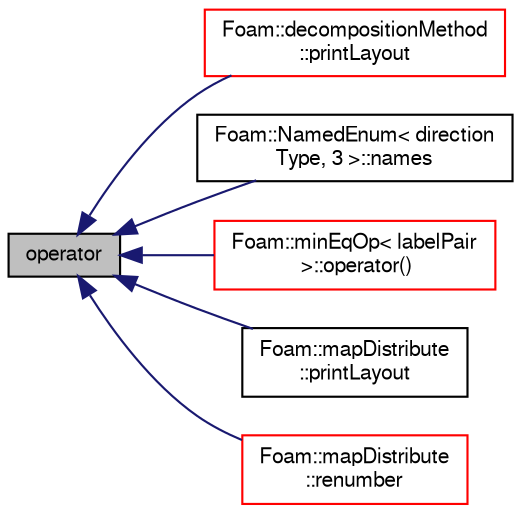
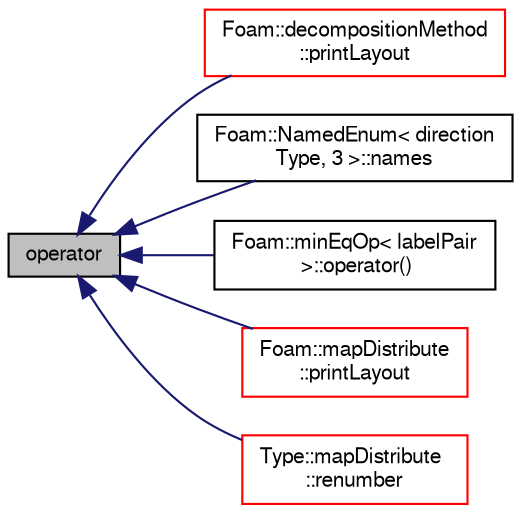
node "Foam::minEqOp< labelPair >::operator()": color red -> black
node "Foam::mapDistribute ::printLayout": color black -> red
node "Foam::mapDistribute ::renumber": label "Foam::mapDistribute ::renumber" -> "Type::mapDistribute ::renumber"
